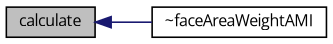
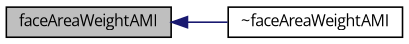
node "calculate": label "calculate" -> "faceAreaWeightAMI"
